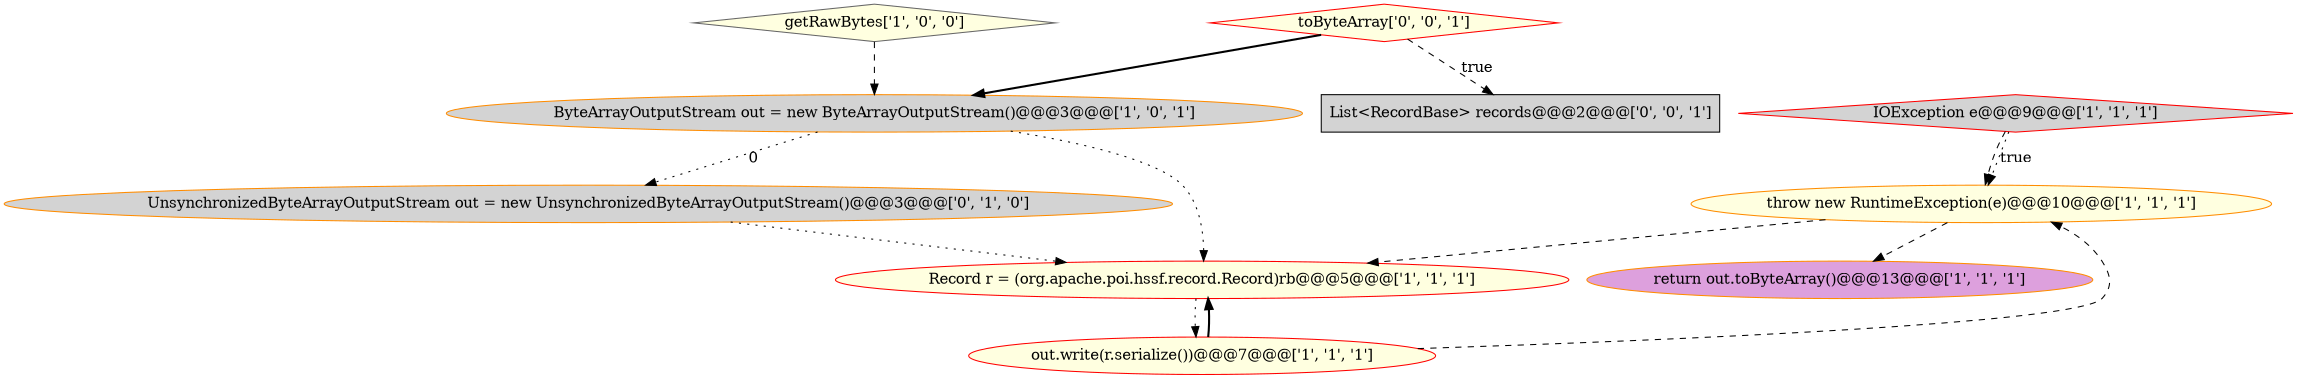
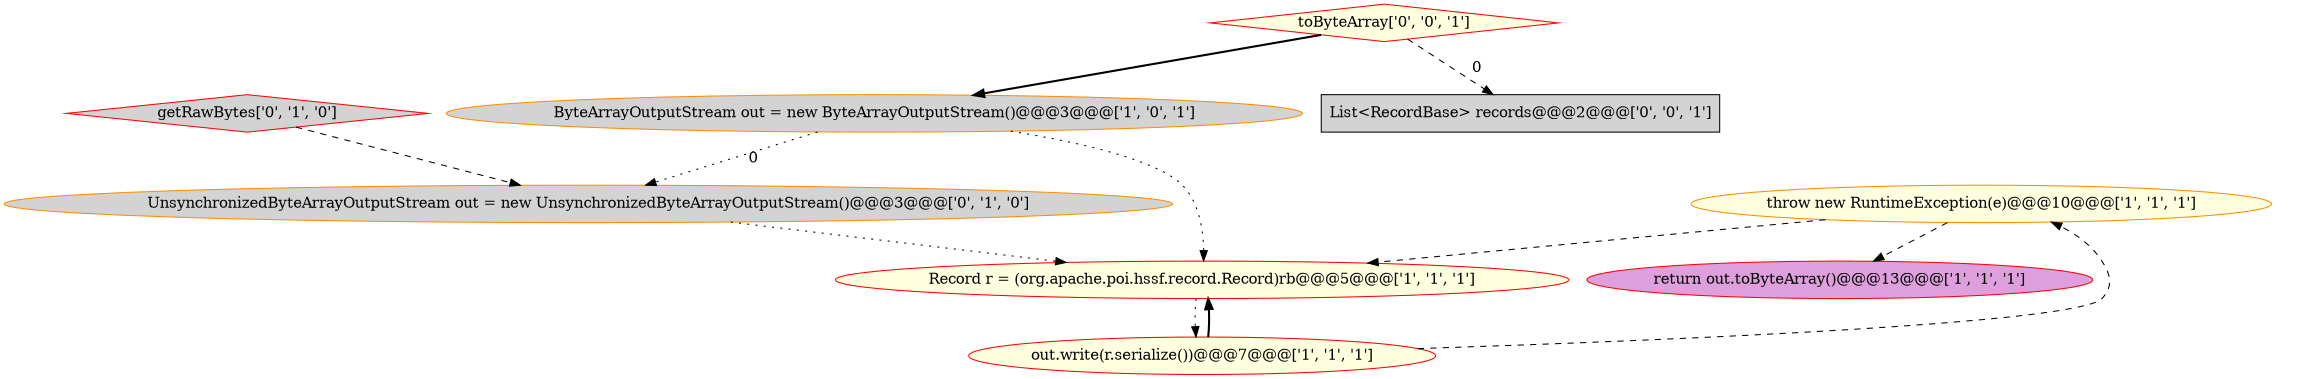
node "getRawBytes['1', '0', '0']": removed
edge "toByteArray['0', '0', '1']" -> "List<RecordBase> records@@@2@@@['0', '0', '1']": label "true" -> "0"
node "getRawBytes['0', '1', '0']": added
node "IOException e@@@9@@@['1', '1', '1']": removed
node "return out.toByteArray()@@@13@@@['1', '1', '1']": color darkorange -> red
